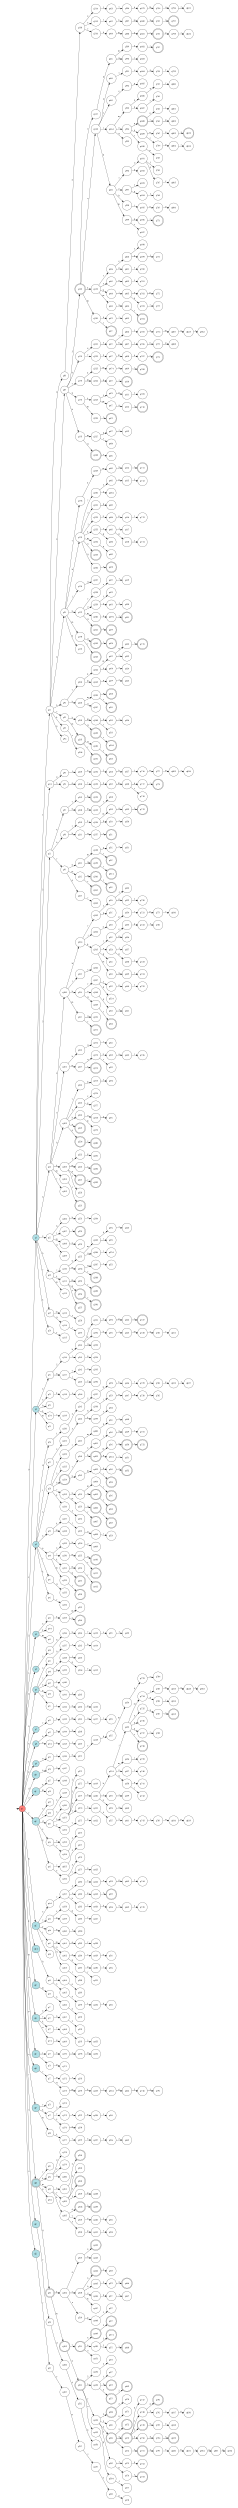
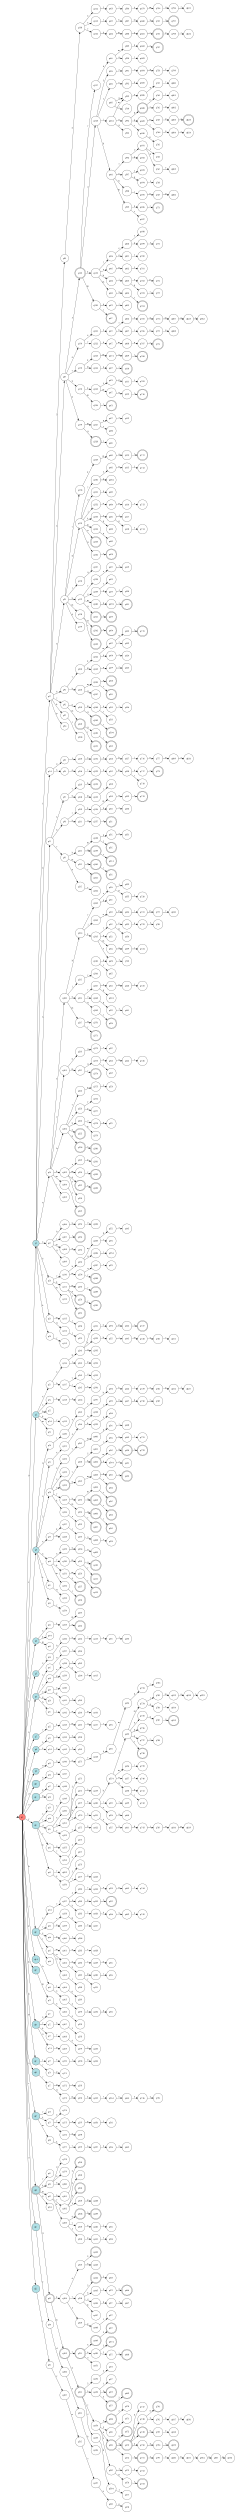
edge "q593" -> "q687": reversed
edge "q365" -> "q520": now "q365" -> "q638"
node "q414": removed
